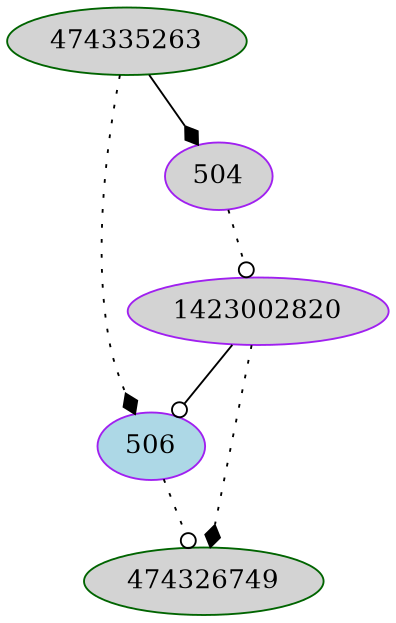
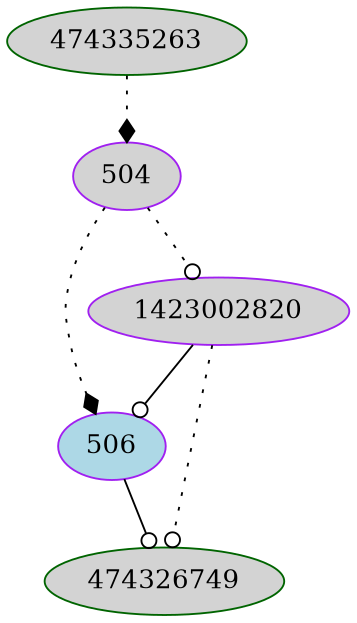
edge "474335263" -> "504": style solid -> dotted
edge "474335263" -> "506": now "504" -> "506"
edge "1423002820" -> "474326749": arrowhead diamond -> odot
edge "506" -> "474326749": style dotted -> solid
